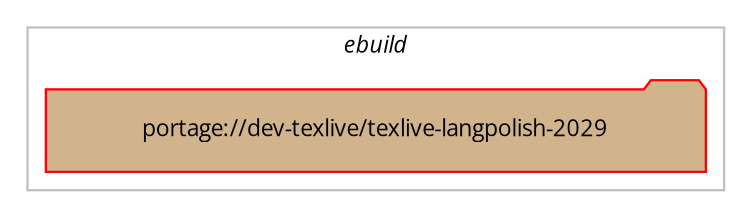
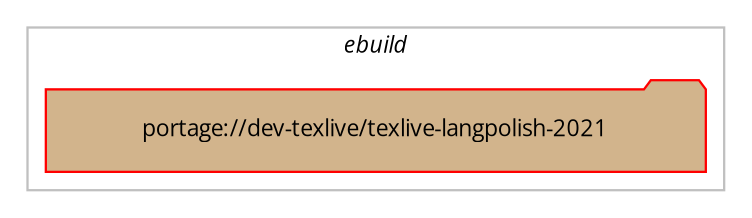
node "portage://dev-texlive/texlive-langpolish-2029": label "portage://dev-texlive/texlive-langpolish-2029" -> "portage://dev-texlive/texlive-langpolish-2021"
